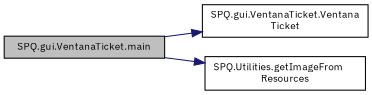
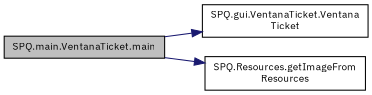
node "SPQ.gui.VentanaTicket.main": label "SPQ.gui.VentanaTicket.main" -> "SPQ.main.VentanaTicket.main"
node "SPQ.Utilities.getImageFrom Resources": label "SPQ.Utilities.getImageFrom Resources" -> "SPQ.Resources.getImageFrom Resources"
